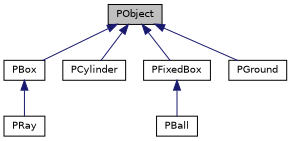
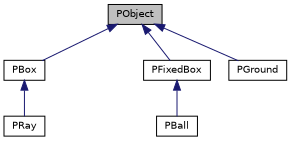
node "PCylinder": removed
